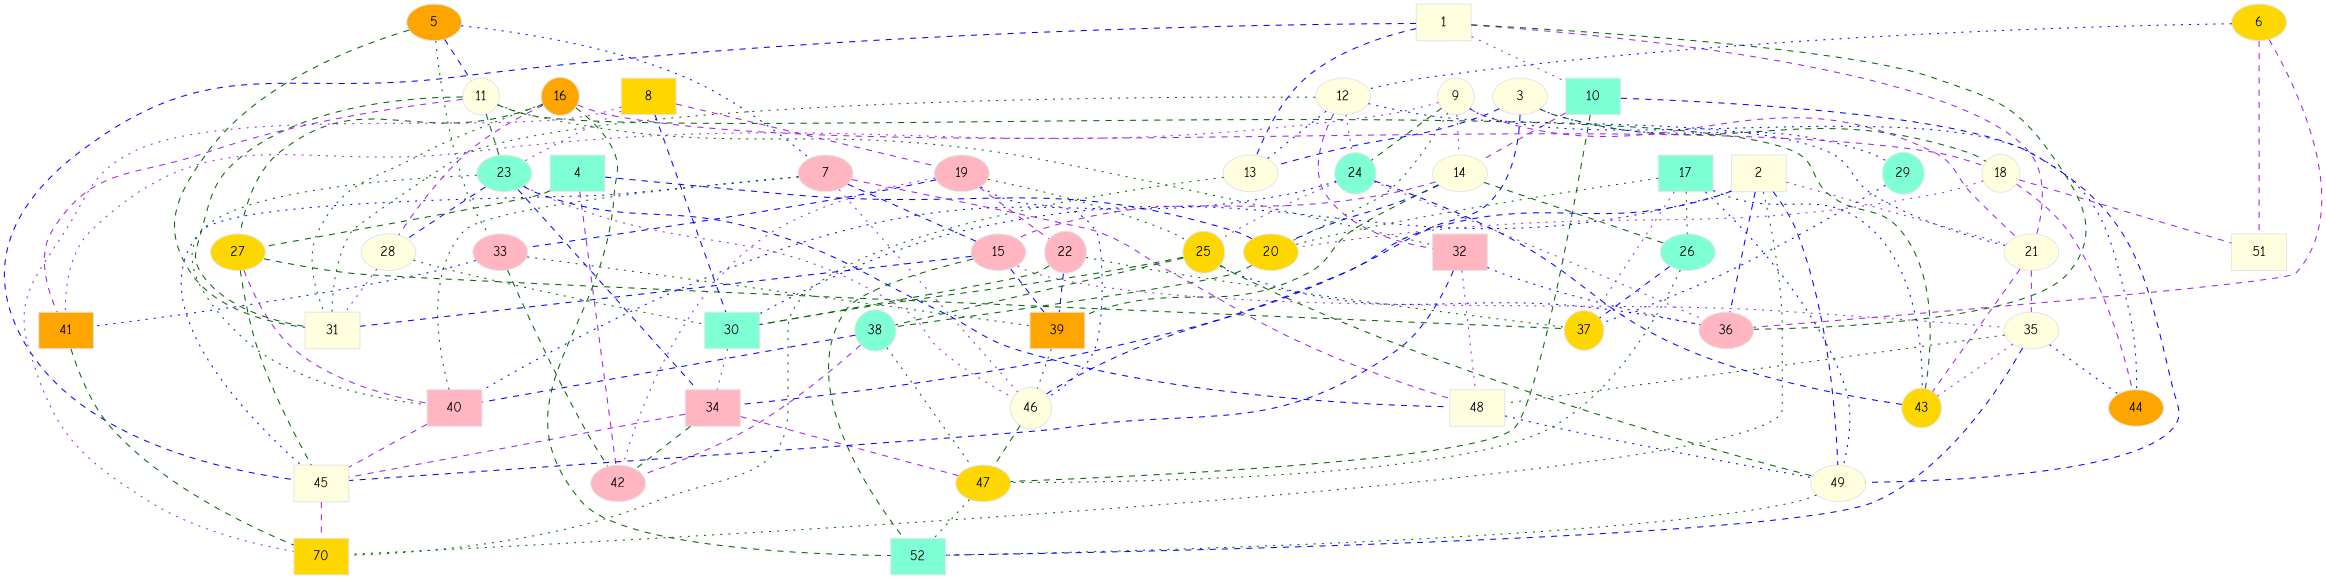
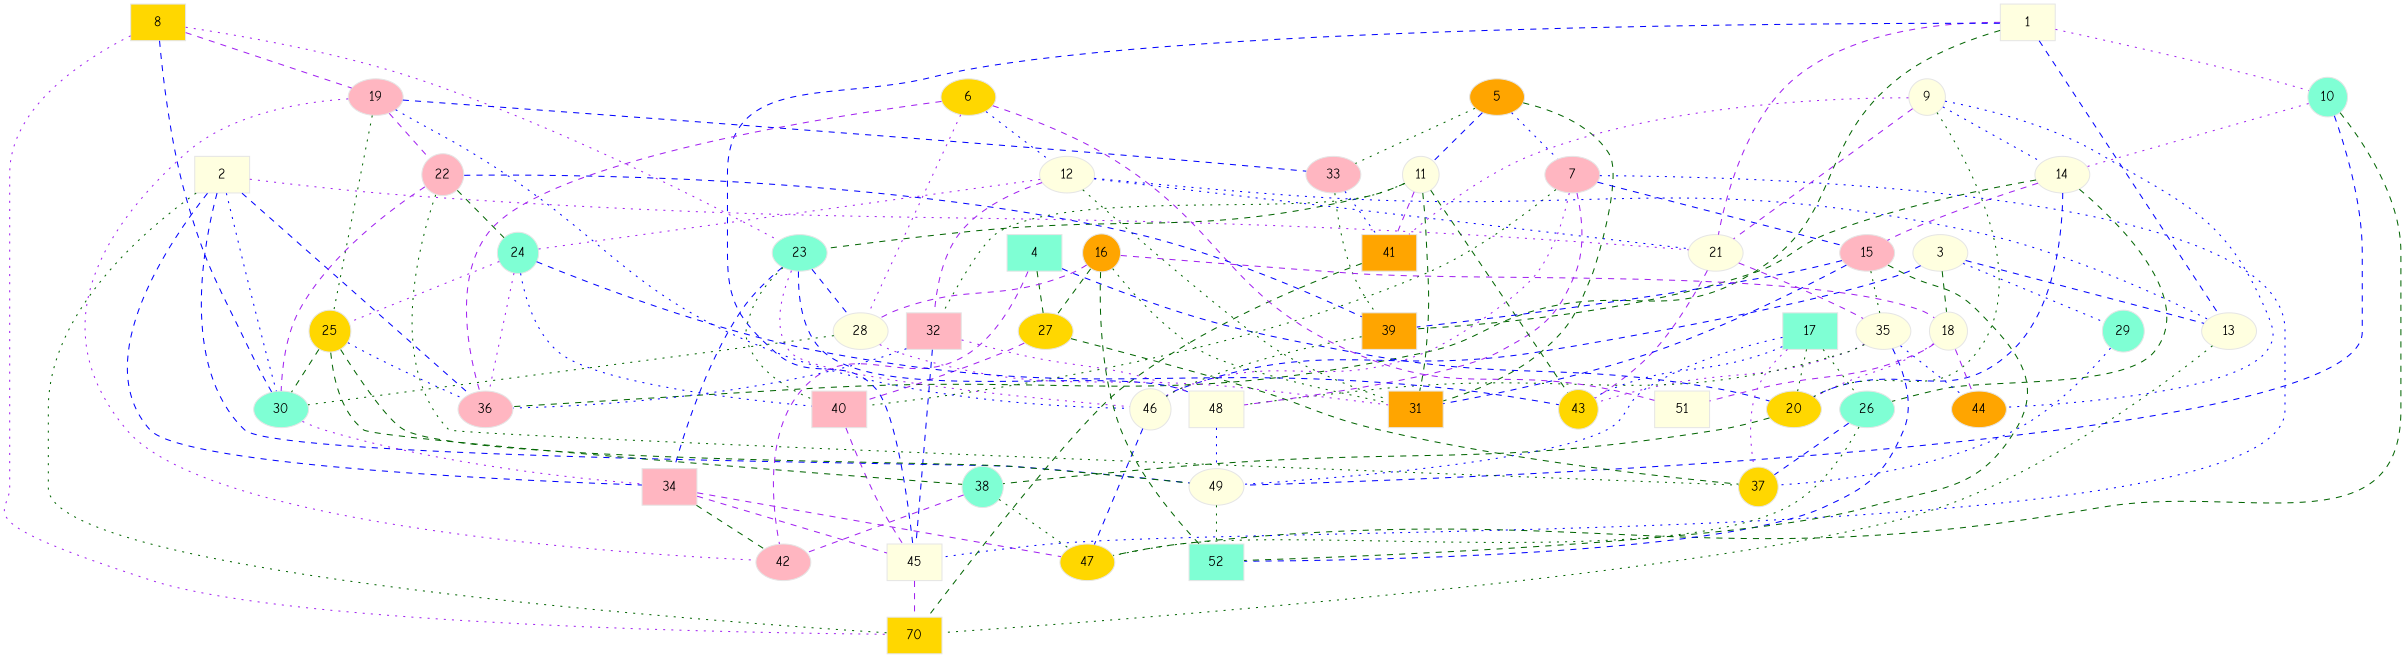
node "10": shape box -> circle
edge "9" -- "24": now "22" -- "24"
edge "9" -- "14": color purple -> blue
edge "10" -- "14": style dashed -> dotted
edge "6" -- "28": added
edge "22" -- "30": color darkgreen -> purple
edge "15" -- "35": color purple -> darkgreen
node "31": fillcolor lightyellow -> orange
node "30": shape box -> ellipse
edge "33" -- "42": removed
edge "38" -- "40": removed
edge "27" -- "45": removed
edge "46" -- "47": color darkgreen -> blue
edge "47" -- "52": removed
